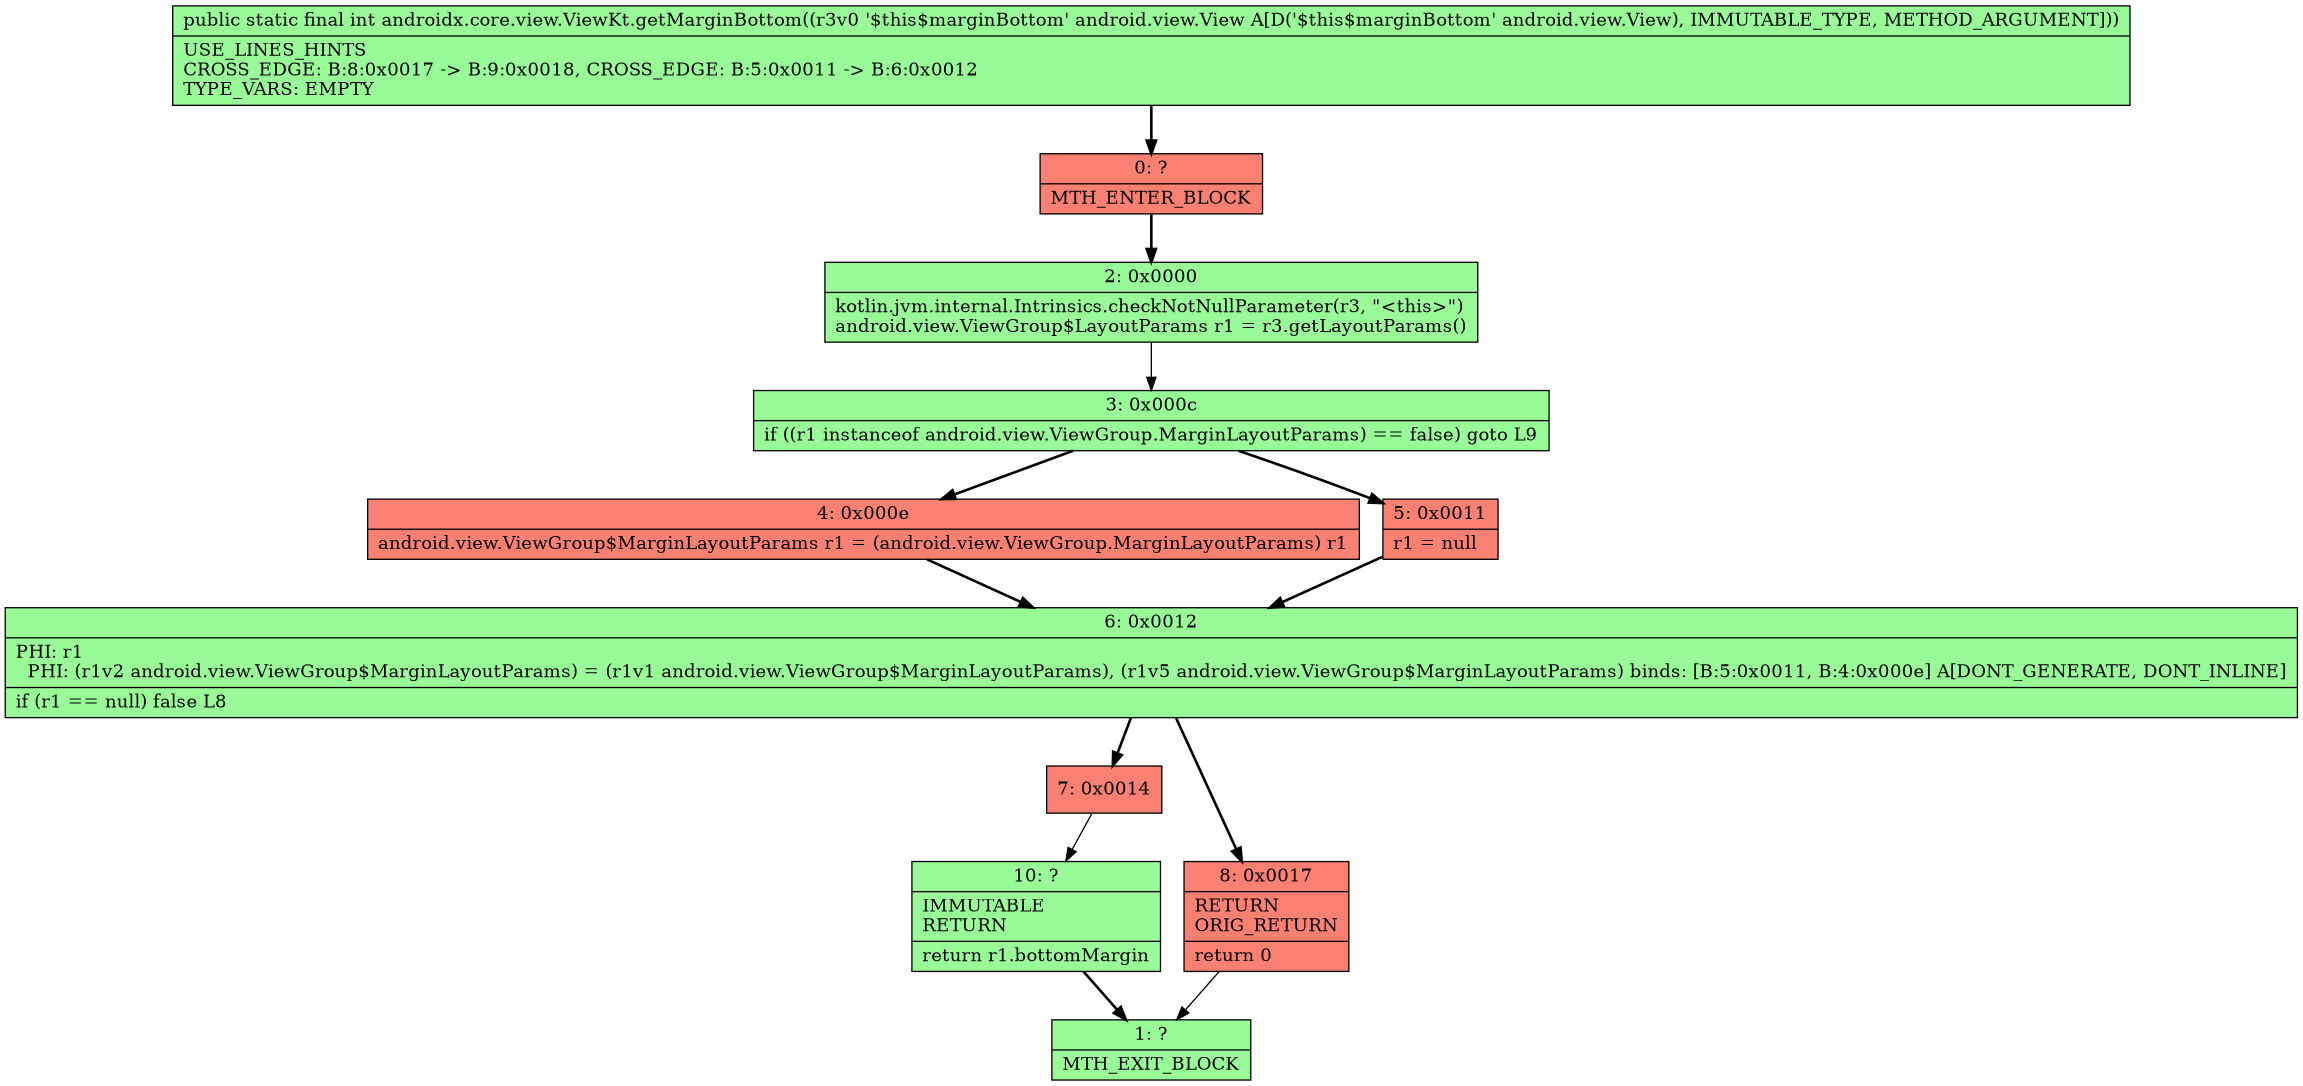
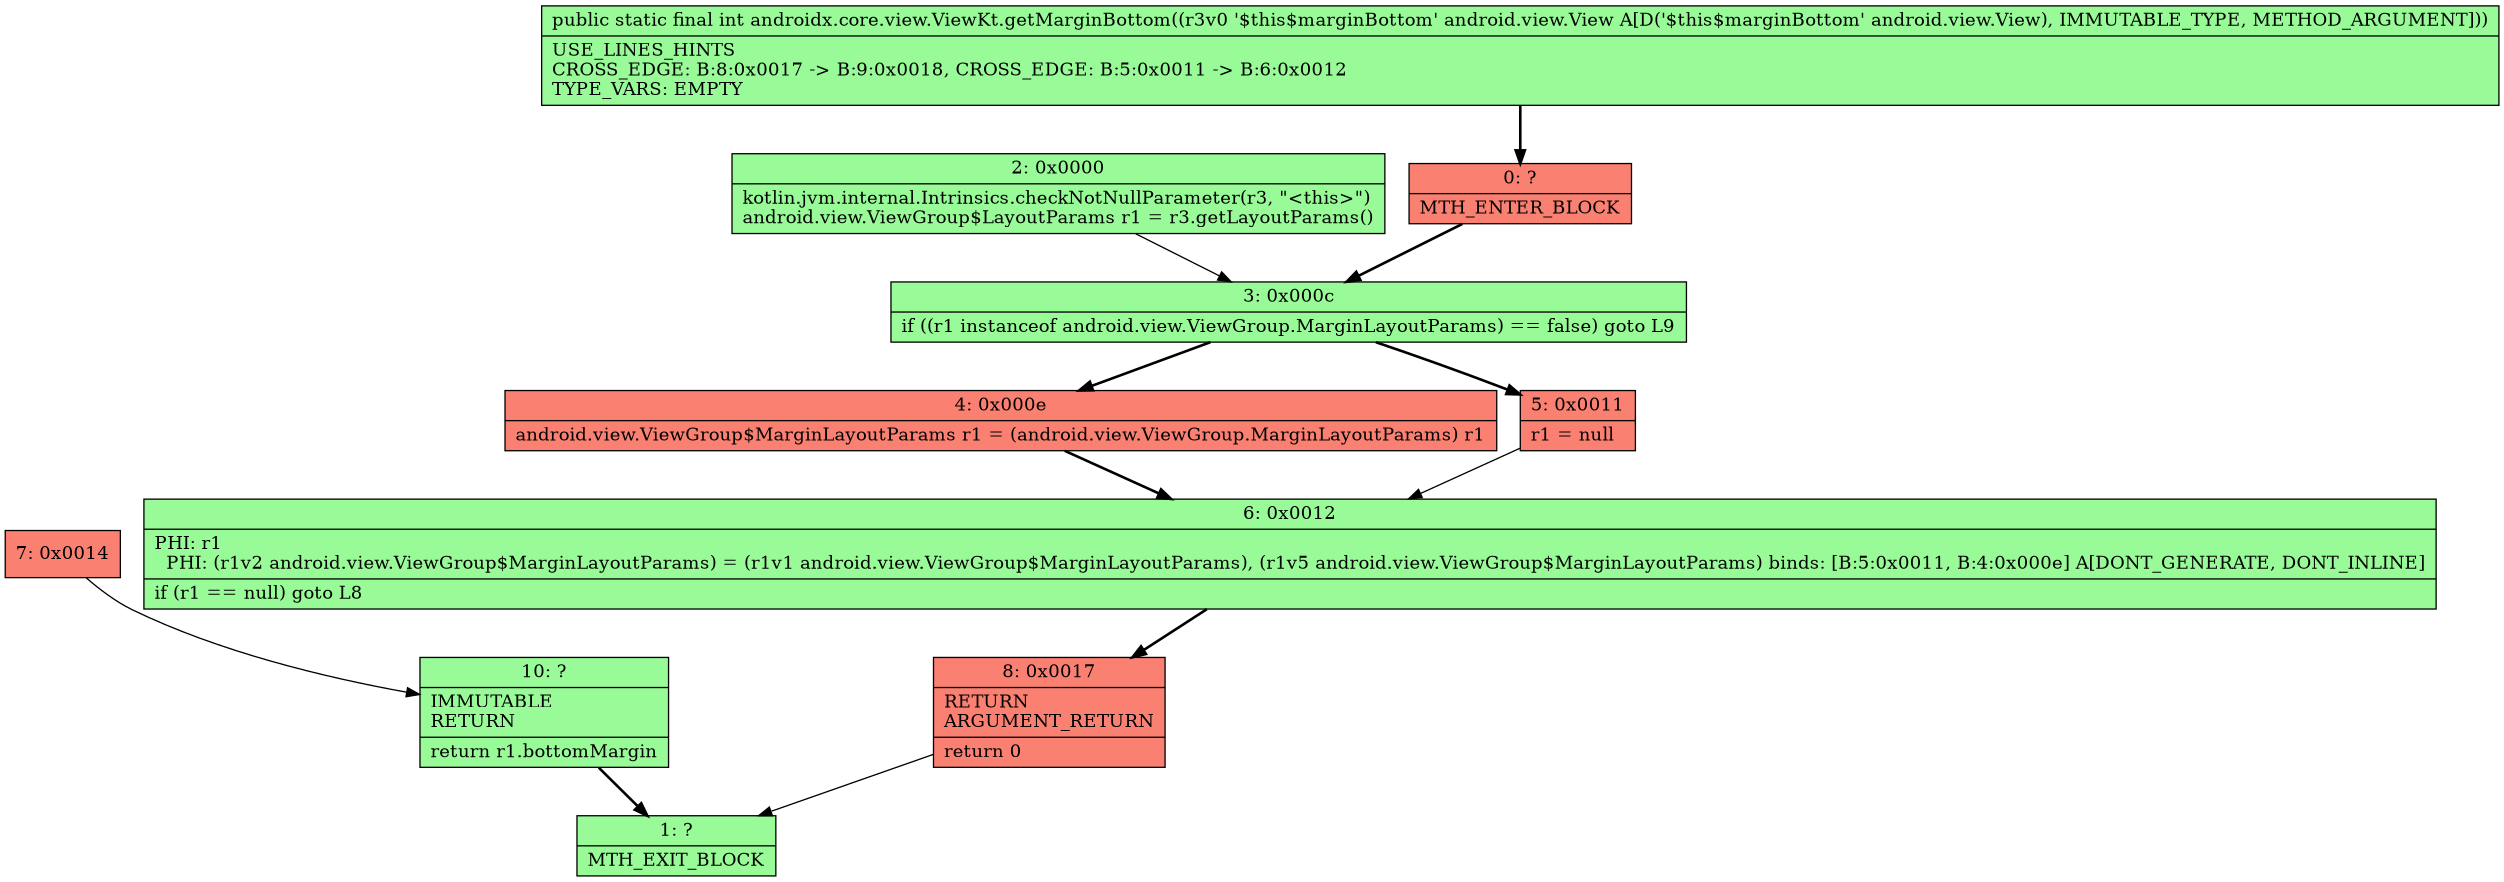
edge "0: ?" -> "2: 0x0000": now "0: ?" -> "3: 0x000c"
edge "5: 0x0011" -> "6: 0x0012": style bold -> solid
node "6: 0x0012": text "if (r1 == null) false L8" -> "if (r1 == null) goto L8"
edge "6: 0x0012" -> "7: 0x0014": removed
node "8: 0x0017": text "ORIG_RETURN" -> "ARGUMENT_RETURN"
